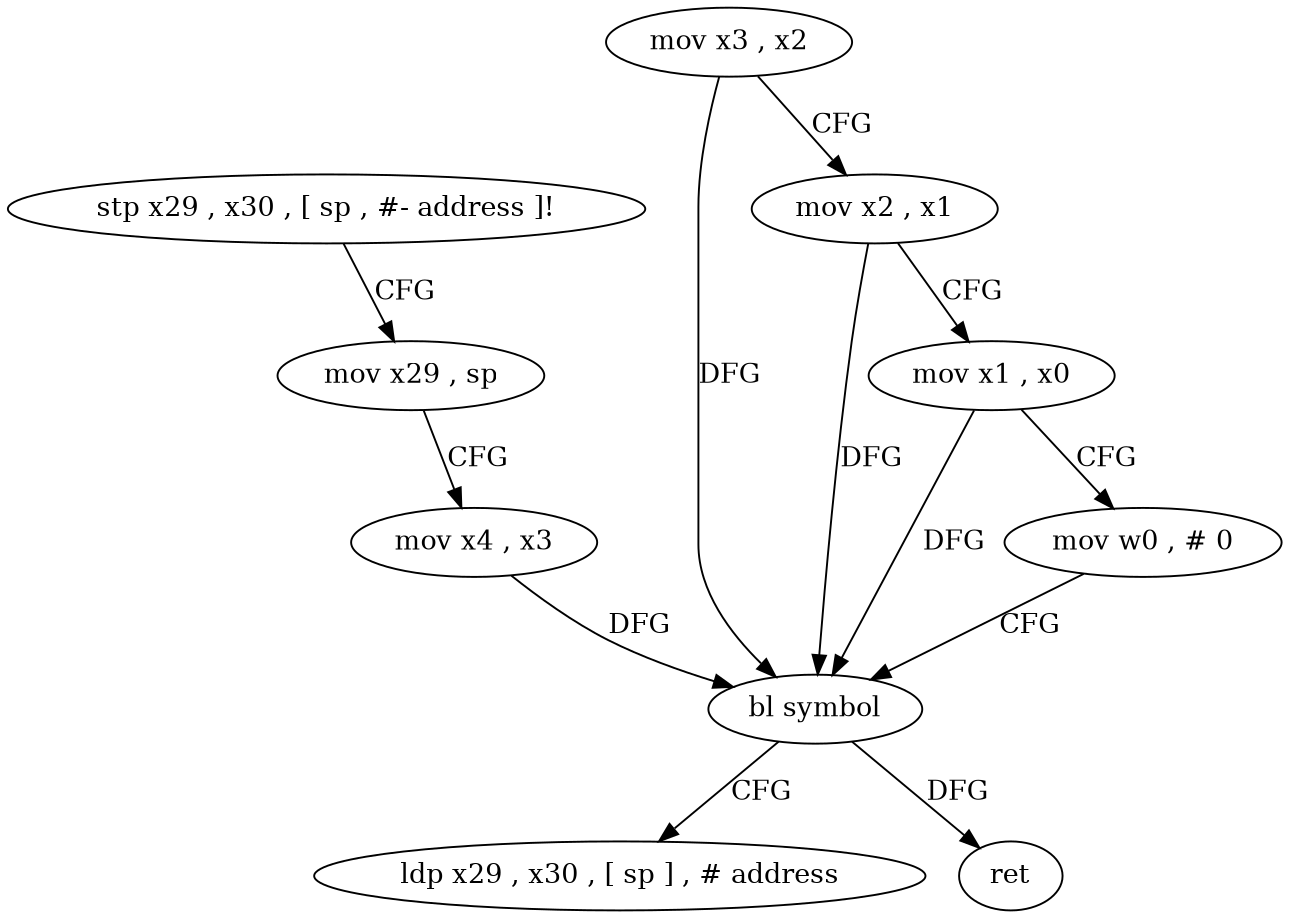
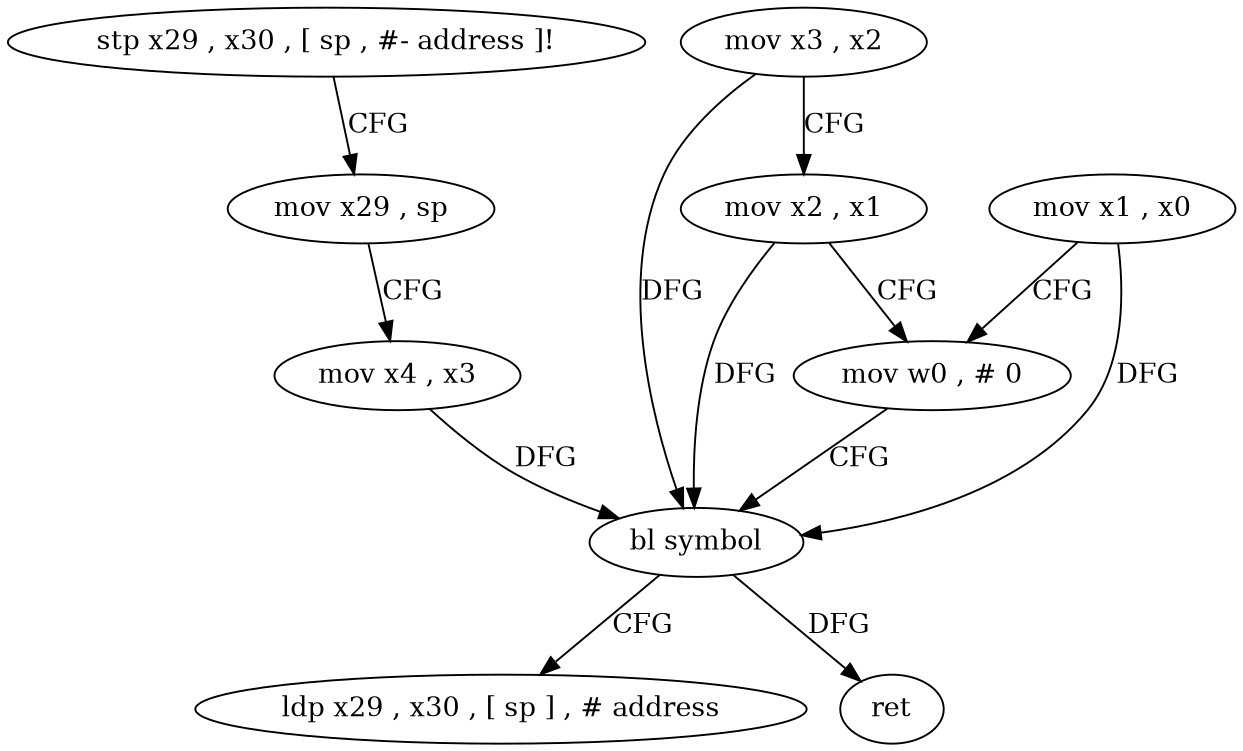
edge "mov x2 , x1" -> "mov x1 , x0": now "mov x2 , x1" -> "mov w0 , # 0"
